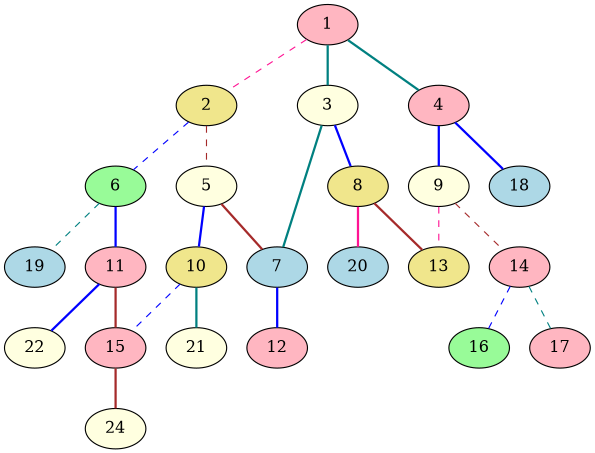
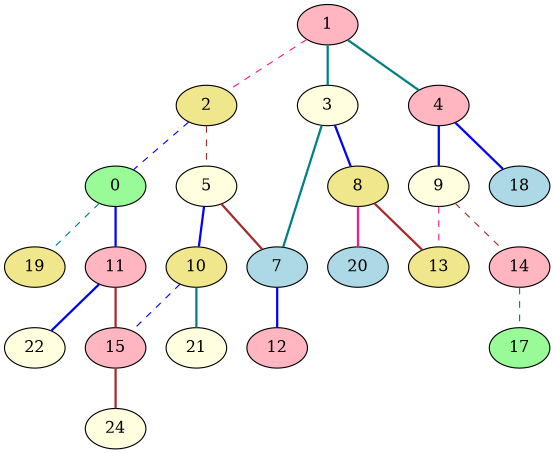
node "6": label "6" -> "0"
node "19": fillcolor lightblue -> khaki
node "16": removed
node "17": fillcolor lightpink -> palegreen
